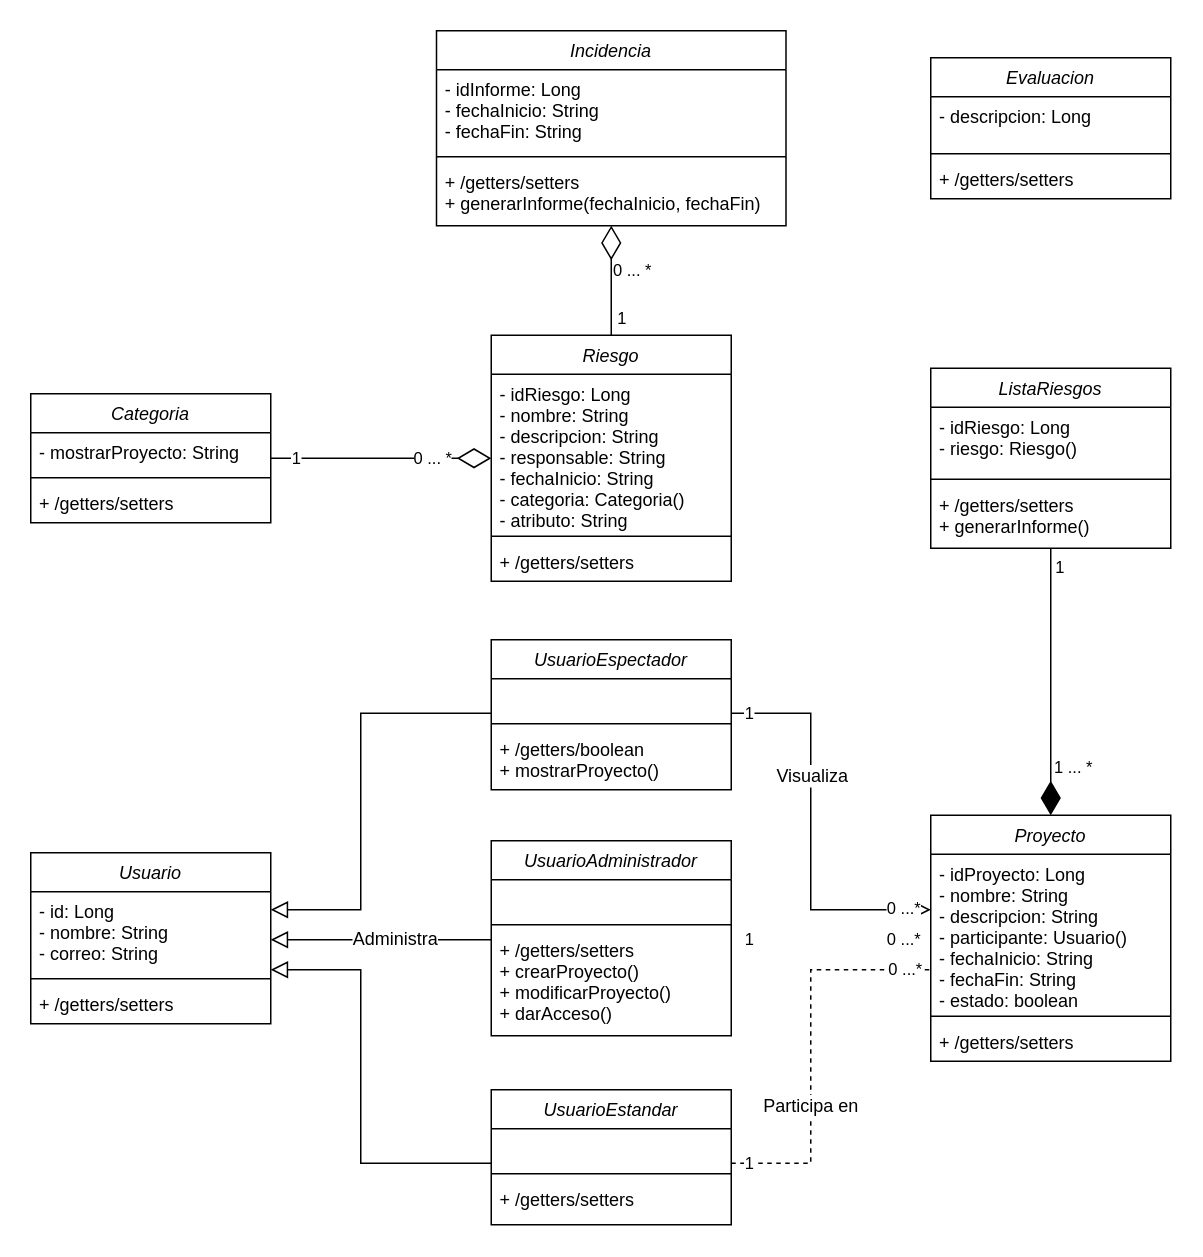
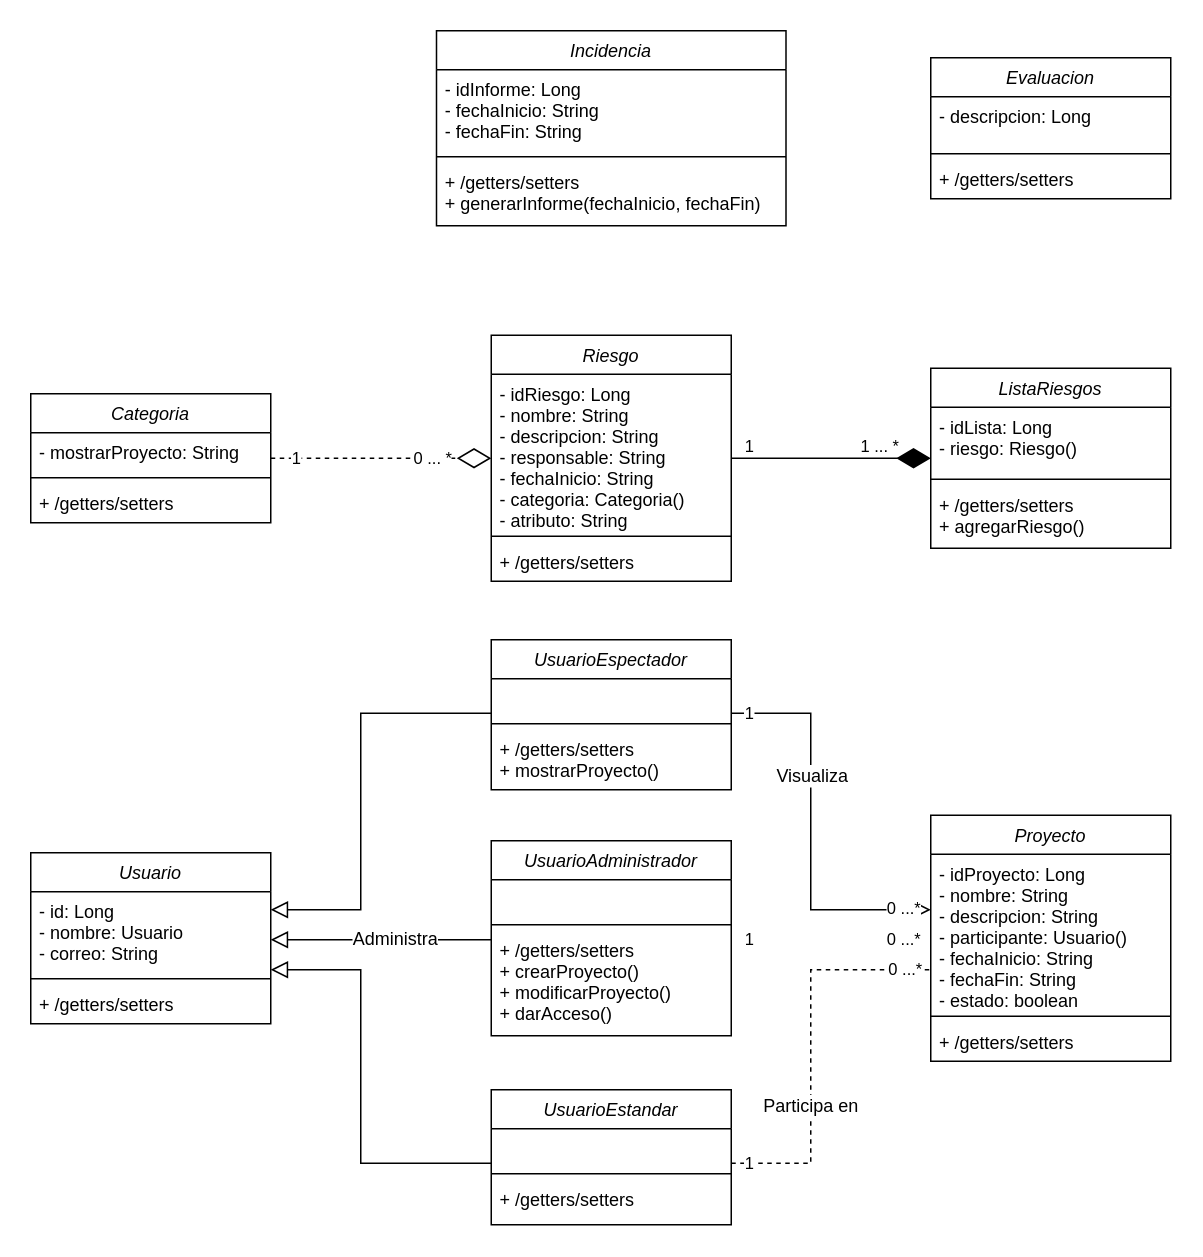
edge "Riesgo" -> "Incidencia": removed, labels "1", "0 ... *"
node "- idRiesgo: Long - riesgo: Riesgo()": label "- idRiesgo: Long - riesgo: Riesgo()" -> "- idLista: Long - riesgo: Riesgo()"
edge "Categoria" -> "Riesgo": style solid -> dashed
edge "Riesgo" -> "ListaRiesgos": added, labels "1", "1 ... *"
node "+ /getters/setters + generarInforme()": label "+ /getters/setters + generarInforme()" -> "+ /getters/setters + agregarRiesgo()"
edge "ListaRiesgos" -> "Proyecto": removed, labels "1", "1 ... *"
node "+ /getters/boolean + mostrarProyecto()": label "+ /getters/boolean + mostrarProyecto()" -> "+ /getters/setters + mostrarProyecto()"
node "- id: Long - nombre: String - correo: String": label "- id: Long - nombre: String - correo: String" -> "- id: Long - nombre: Usuario - correo: String"
